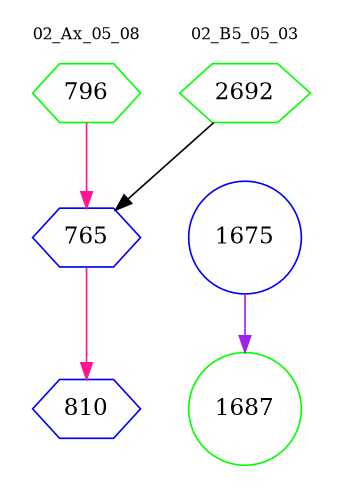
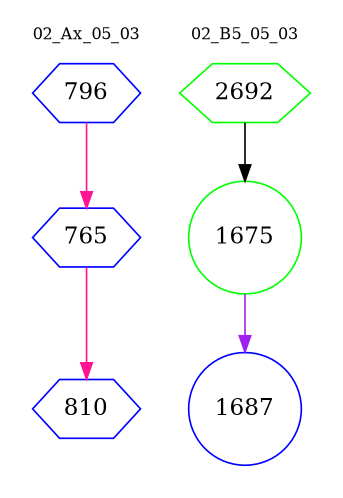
cluster "02_Ax_05_08": label "02_Ax_05_08" -> "02_Ax_05_03"
node "796": color green -> blue
edge "2692" -> "765": now "2692" -> "1675"
node "1675": color blue -> green
node "1687": color green -> blue
